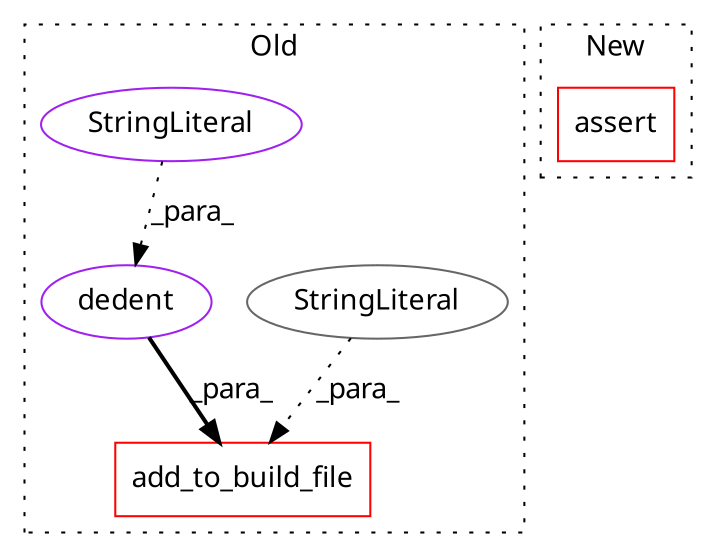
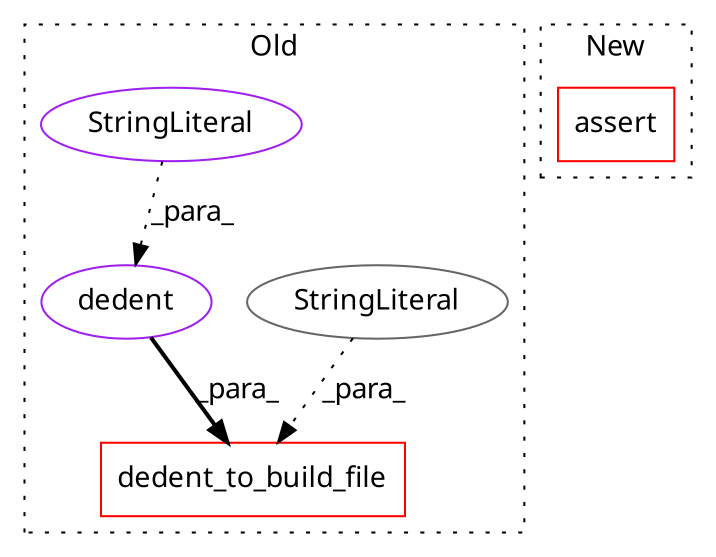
node "add_to_build_file": label "add_to_build_file" -> "dedent_to_build_file"
